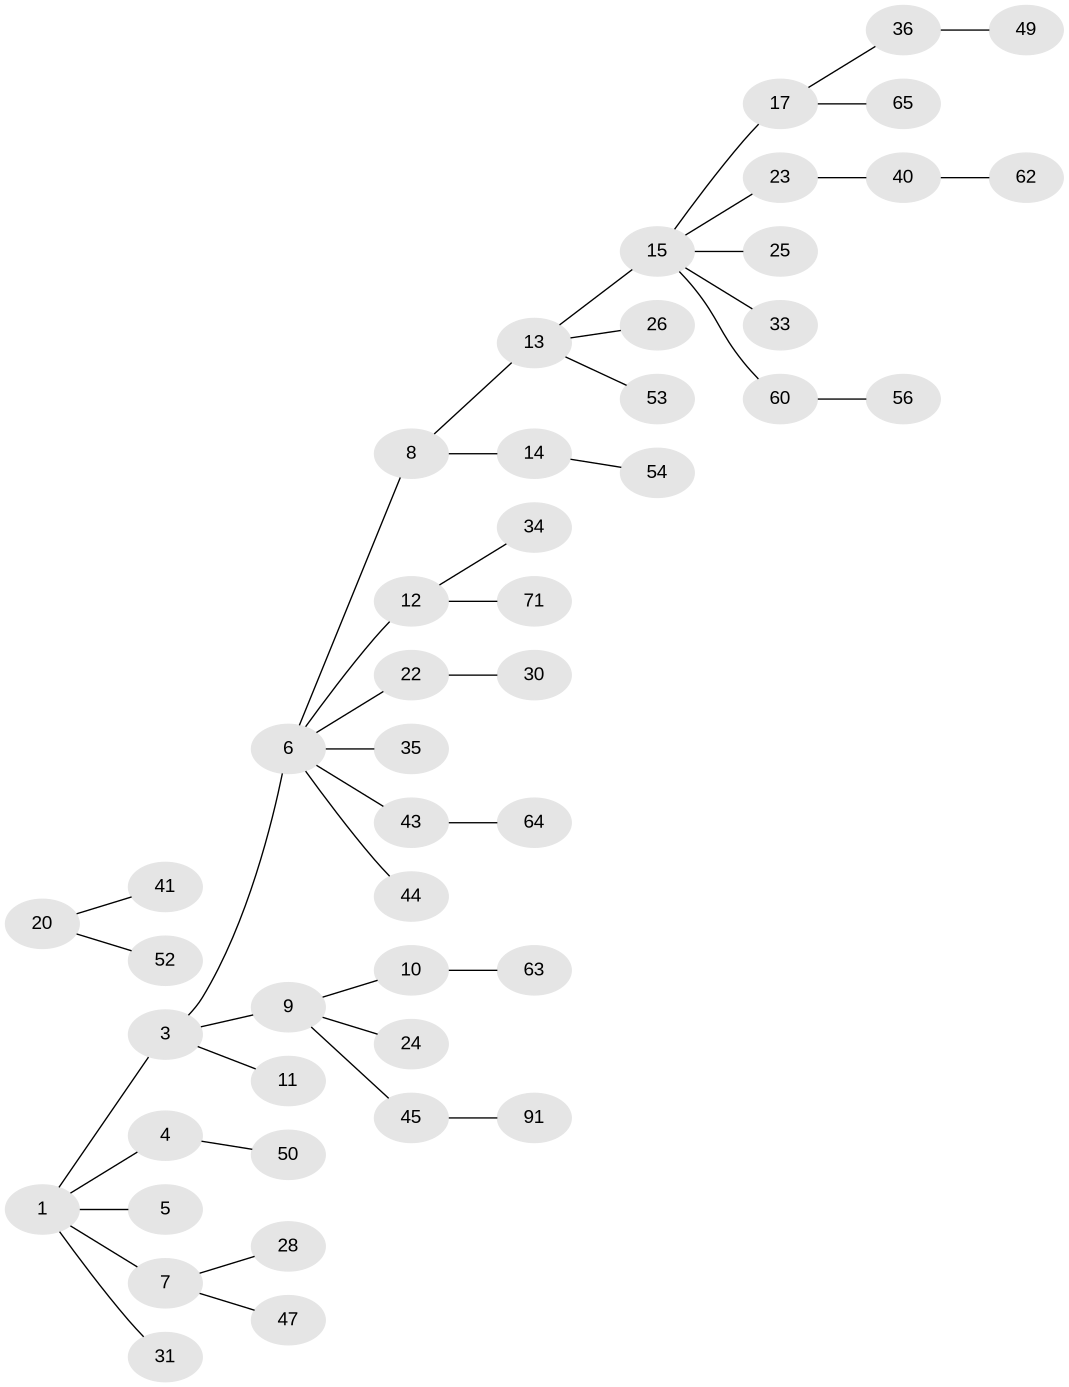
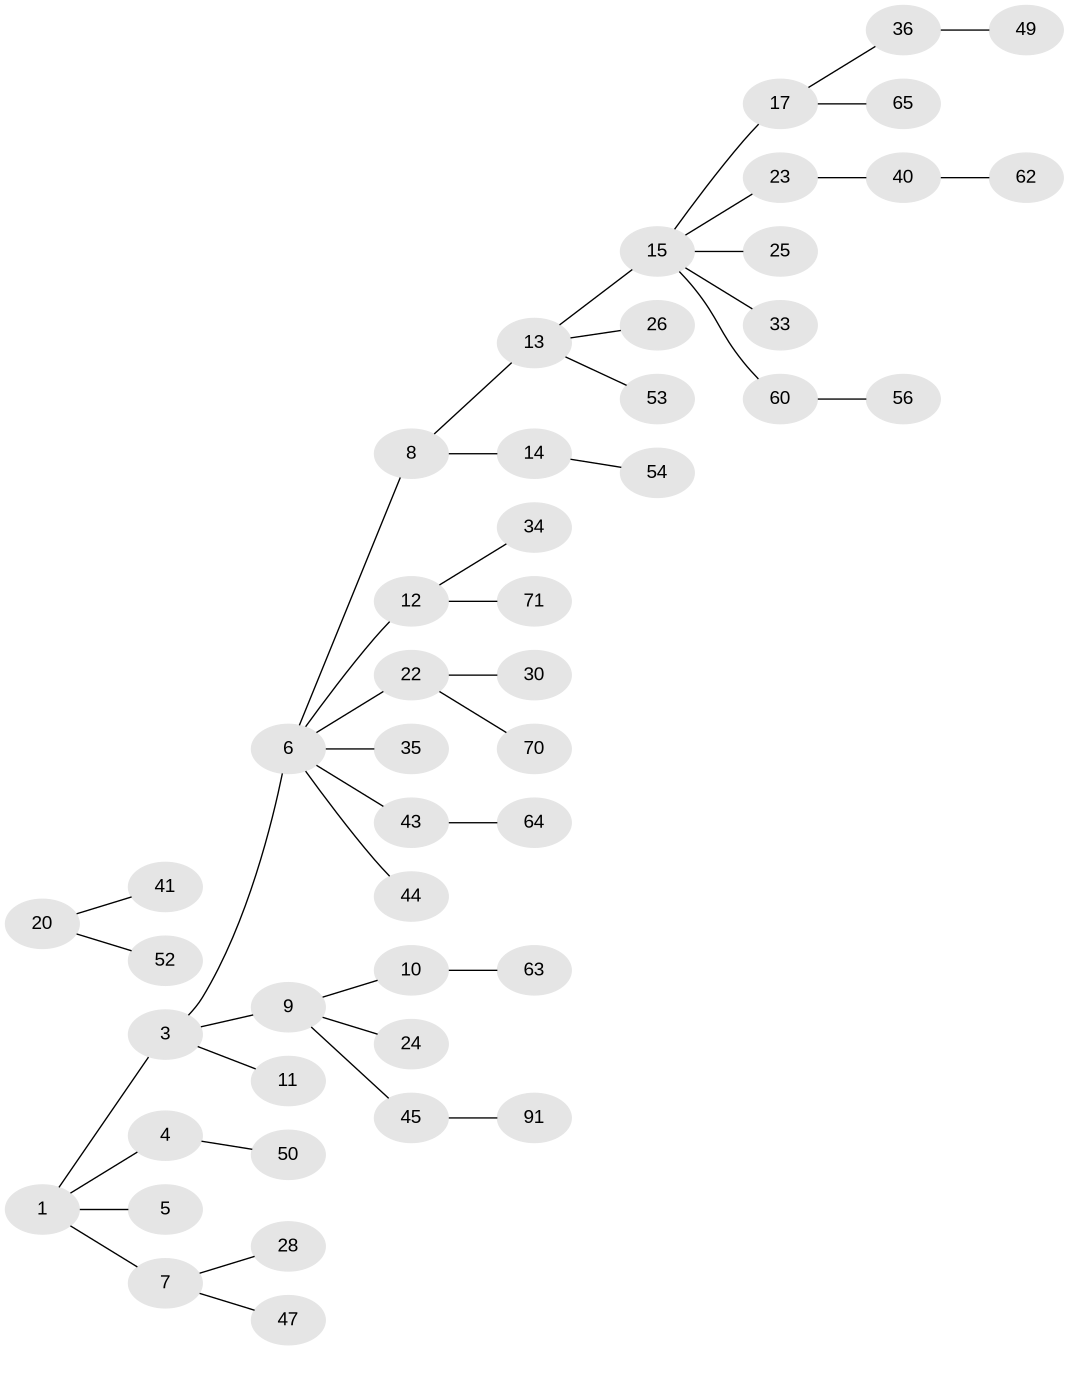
node "70": added
node "31": removed
